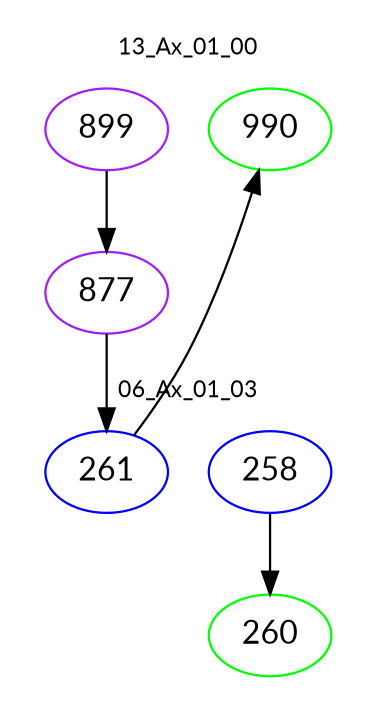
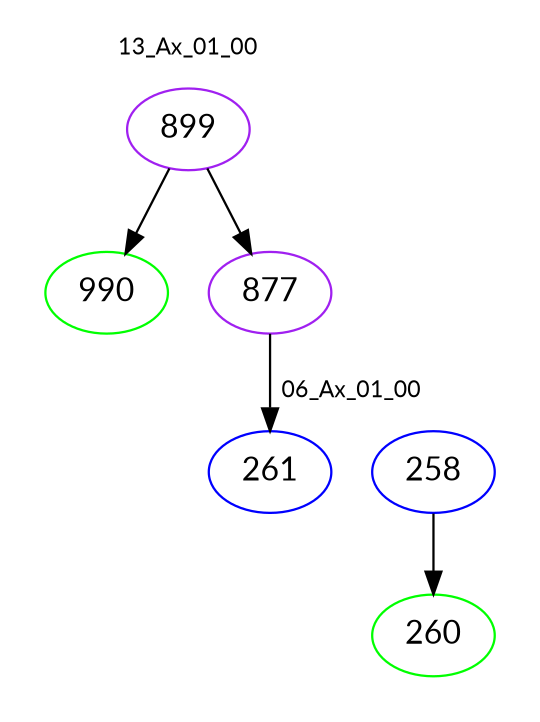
edge "261" -> "990": now "899" -> "990"
cluster "06_Ax_01_03": label "06_Ax_01_03" -> "06_Ax_01_00"
